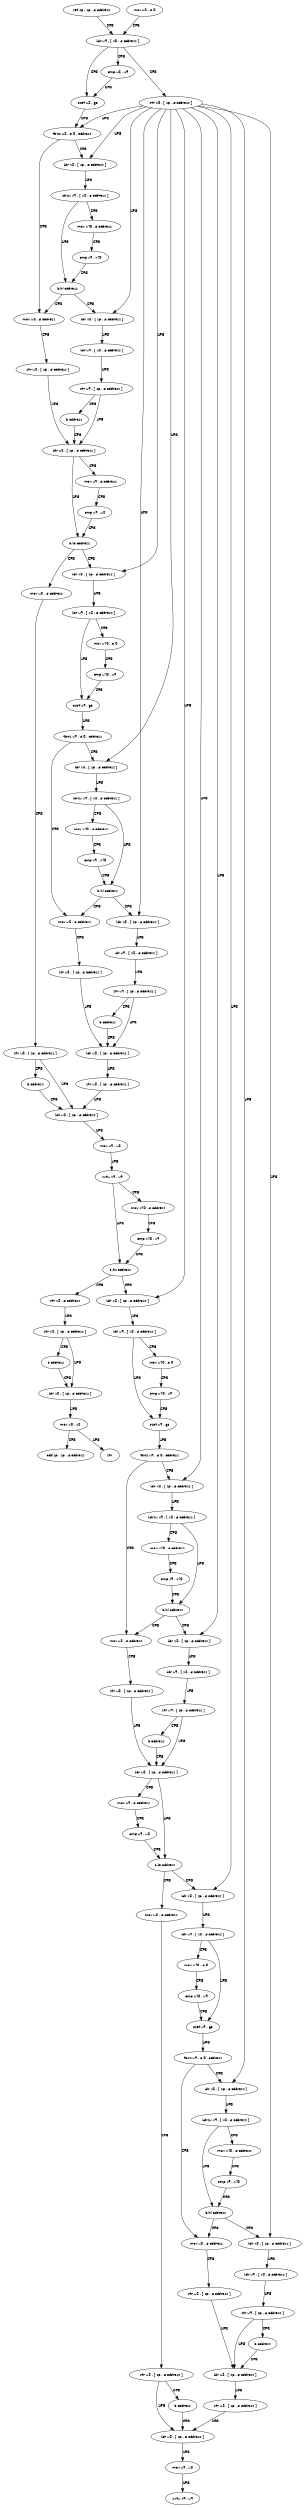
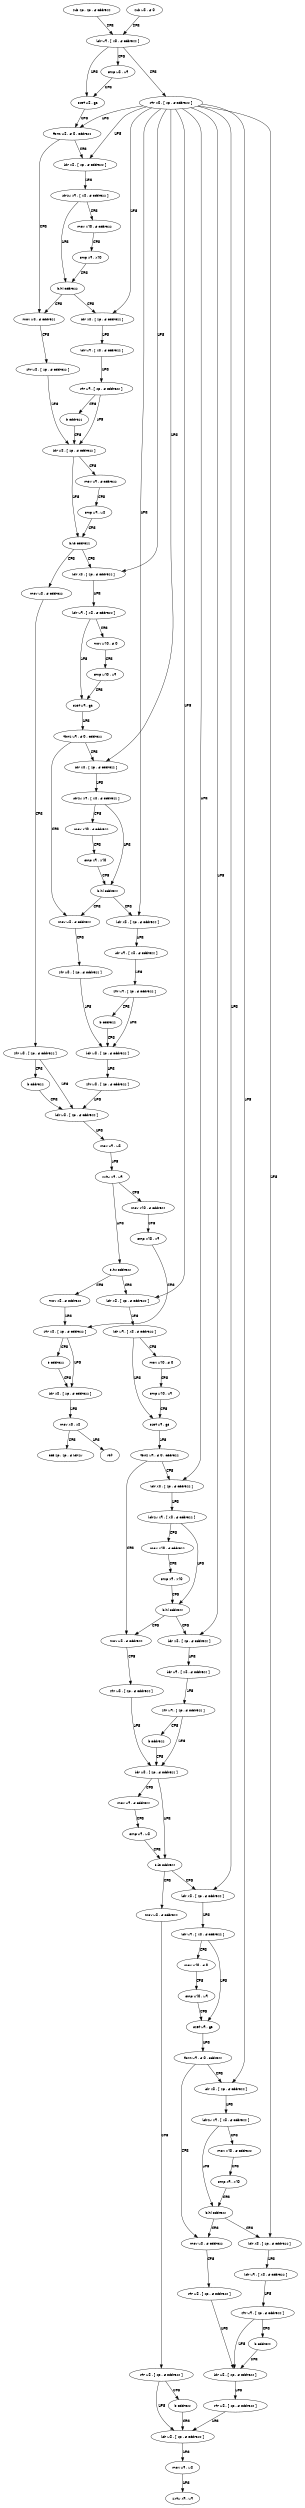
node "ret sp , sp , # address": label "ret sp , sp , # address" -> "sub sp , sp , # address"
node "mov w8 , # 0": label "mov w8 , # 0" -> "sub w8 , # 0"
edge "ldr w9 , [ x0 , # address ]" -> "cset w8 , ge": label "CFG" -> "DFG"
edge "cmp x10 , x9" -> "b.hs address": now "cmp x10 , x9" -> "str x8 , [ sp , # address ]"
node "str x8 , # address": label "str x8 , # address" -> "mov x8 , # address"
node "add sp , sp , # address": label "add sp , sp , # address" -> "add sp , sp , # ldrsw"
node "str": label "str" -> "ret"
